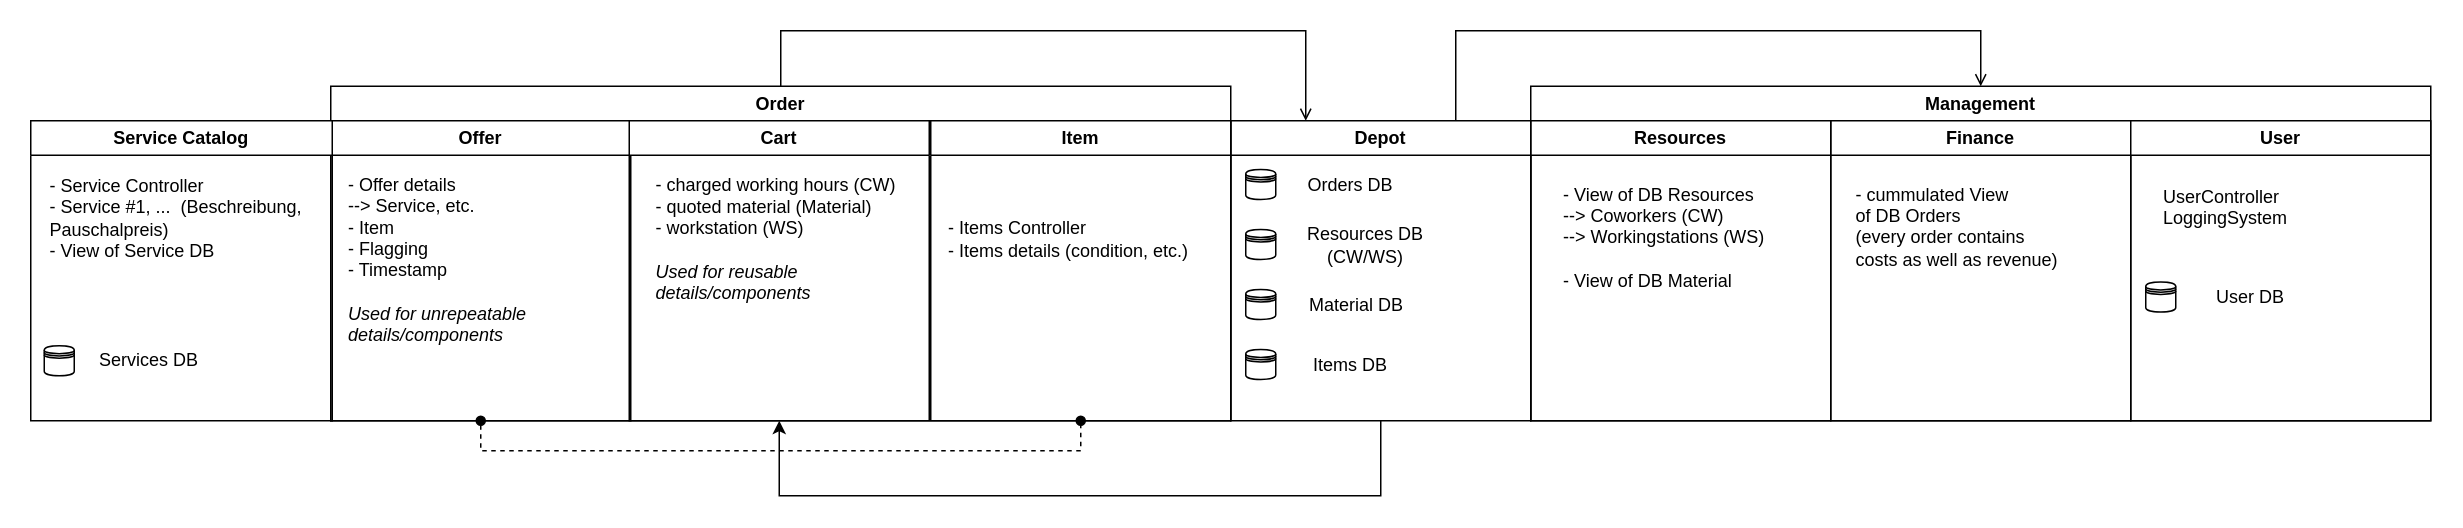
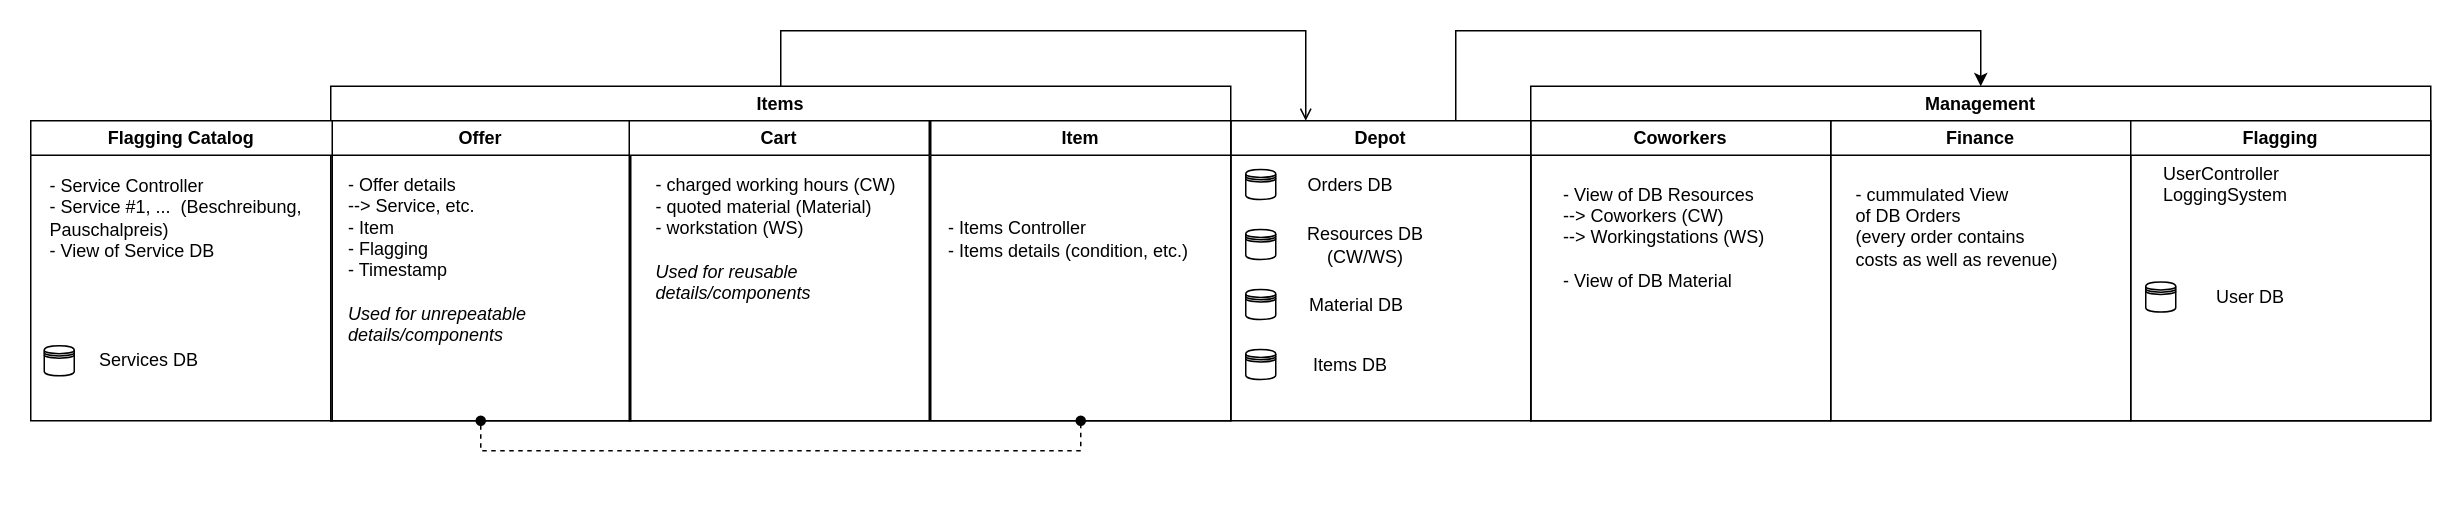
edge "Depot" -> "Management": arrowhead open -> classic
node "Order": label "Order" -> "Items"
node "Service Catalog": label "Service Catalog" -> "Flagging Catalog"
node "Resources": label "Resources" -> "Coworkers"
node "User": label "User" -> "Flagging"
node "UserController LoggingSystem": moved (2243, 218) -> (2243, 196)
edge "Depot" -> "Cart": removed
